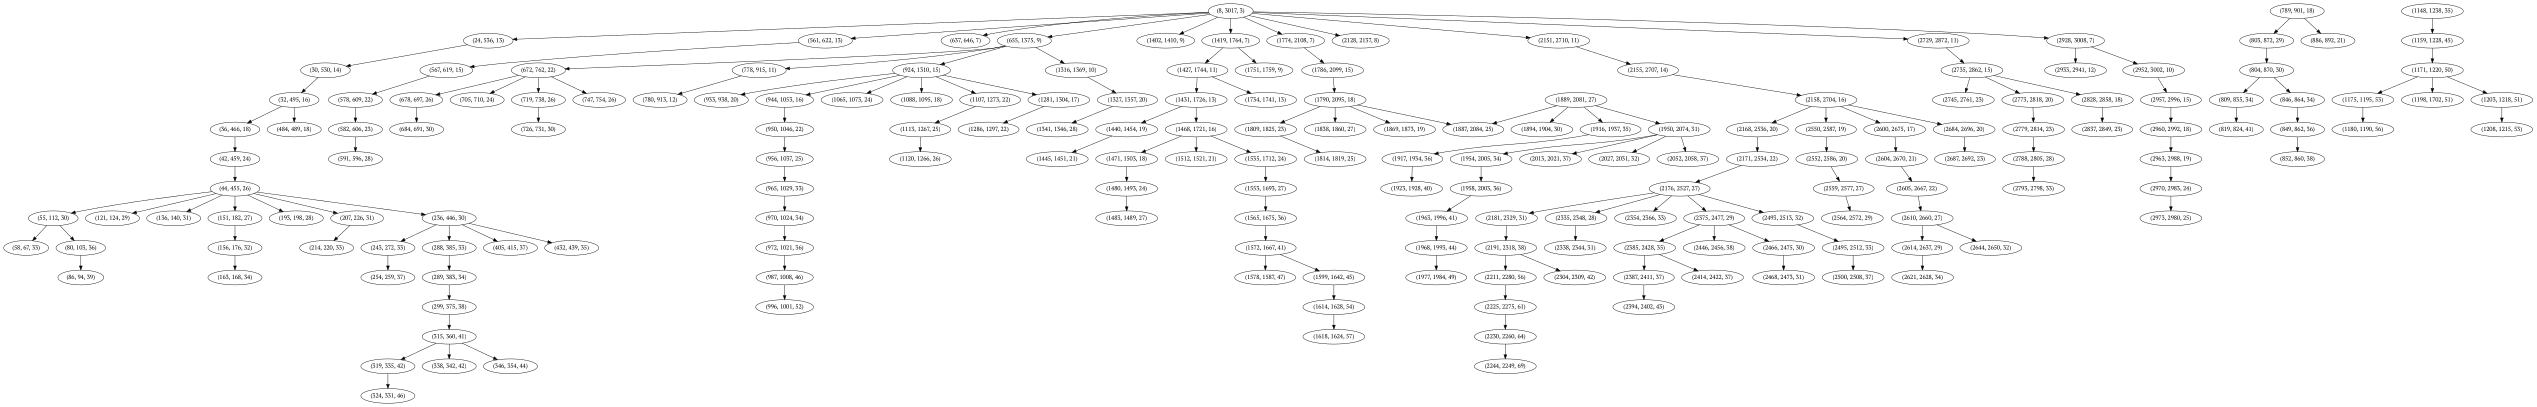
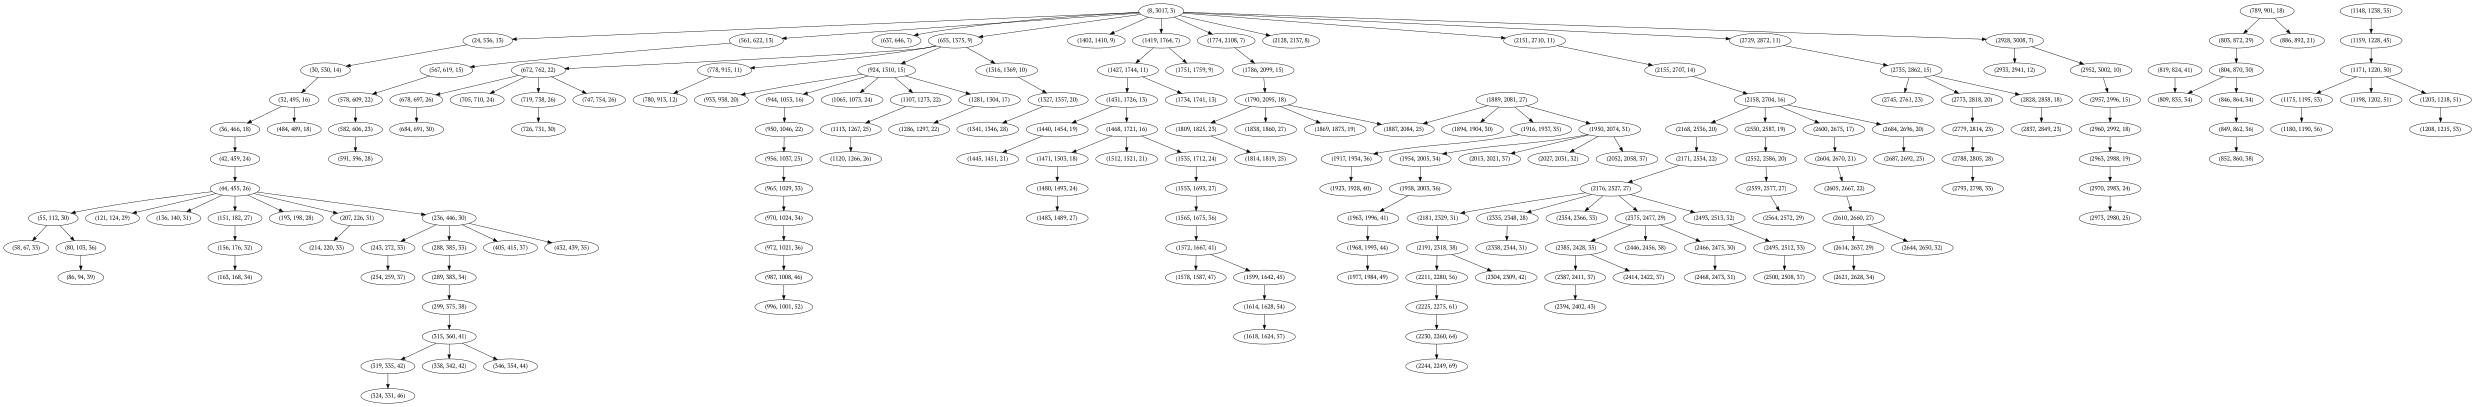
node "(1088, 1095, 18)": removed
node "(1198, 1702, 51)": label "(1198, 1702, 51)" -> "(1198, 1202, 51)"
edge "(809, 835, 34)" -> "(819, 824, 41)": reversed
